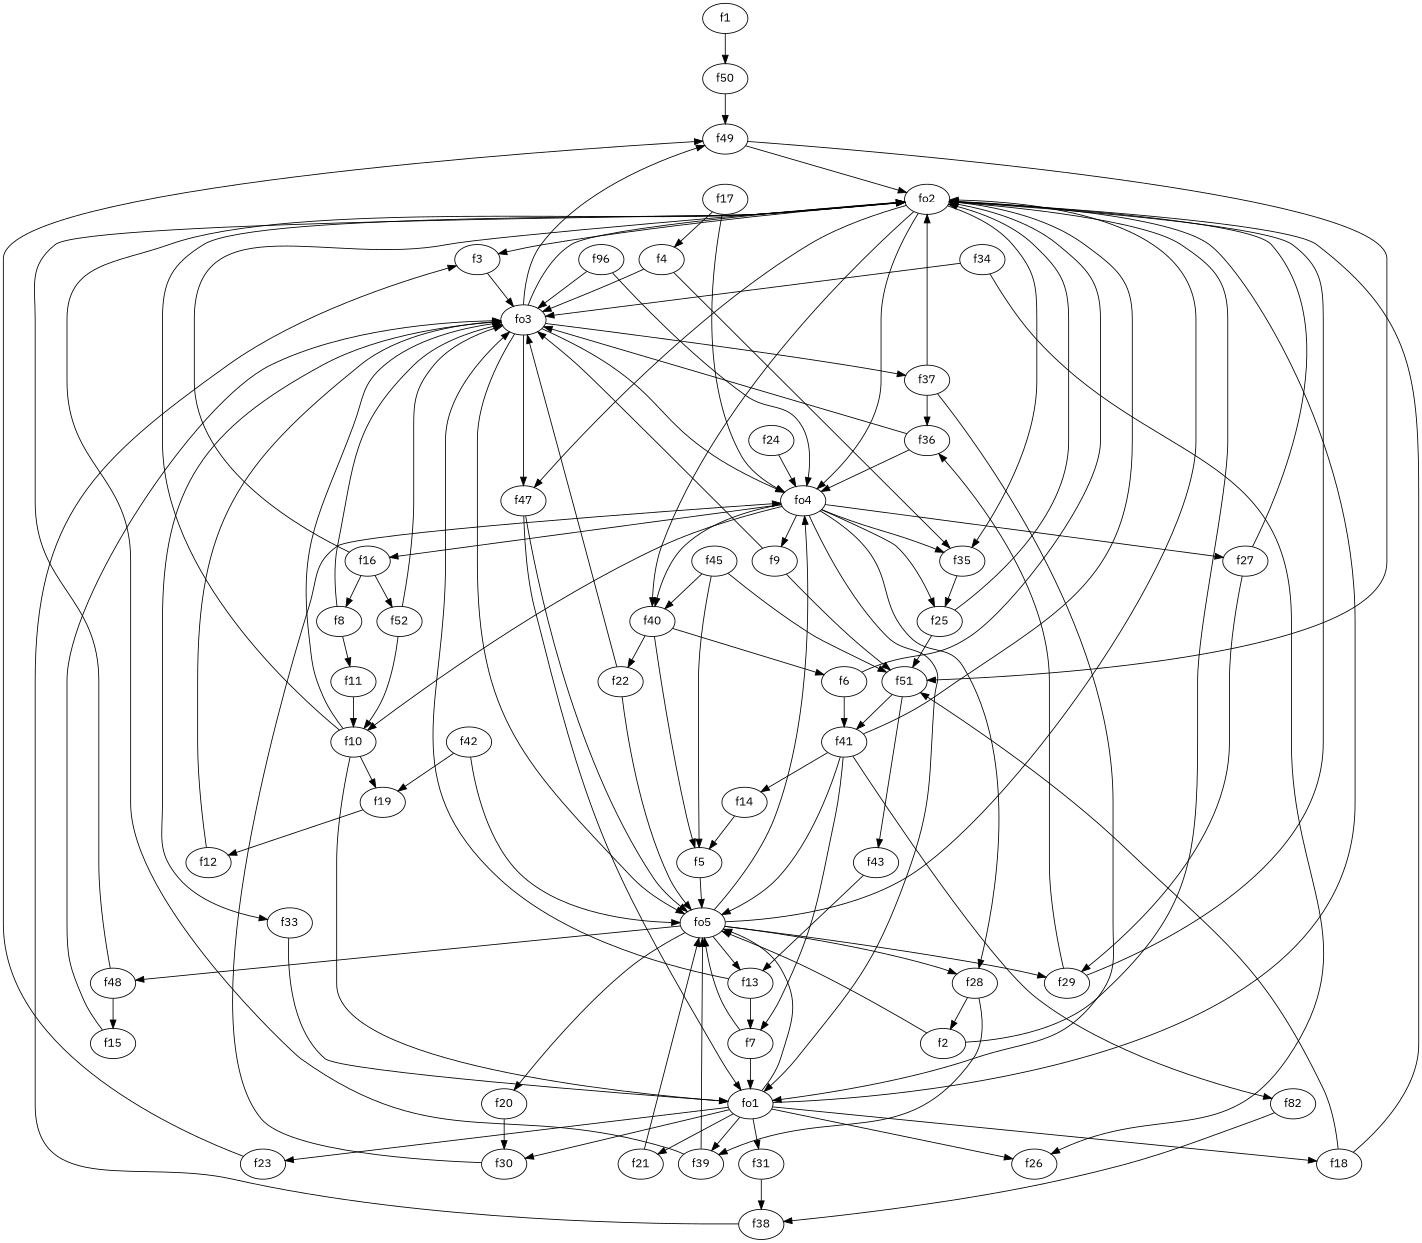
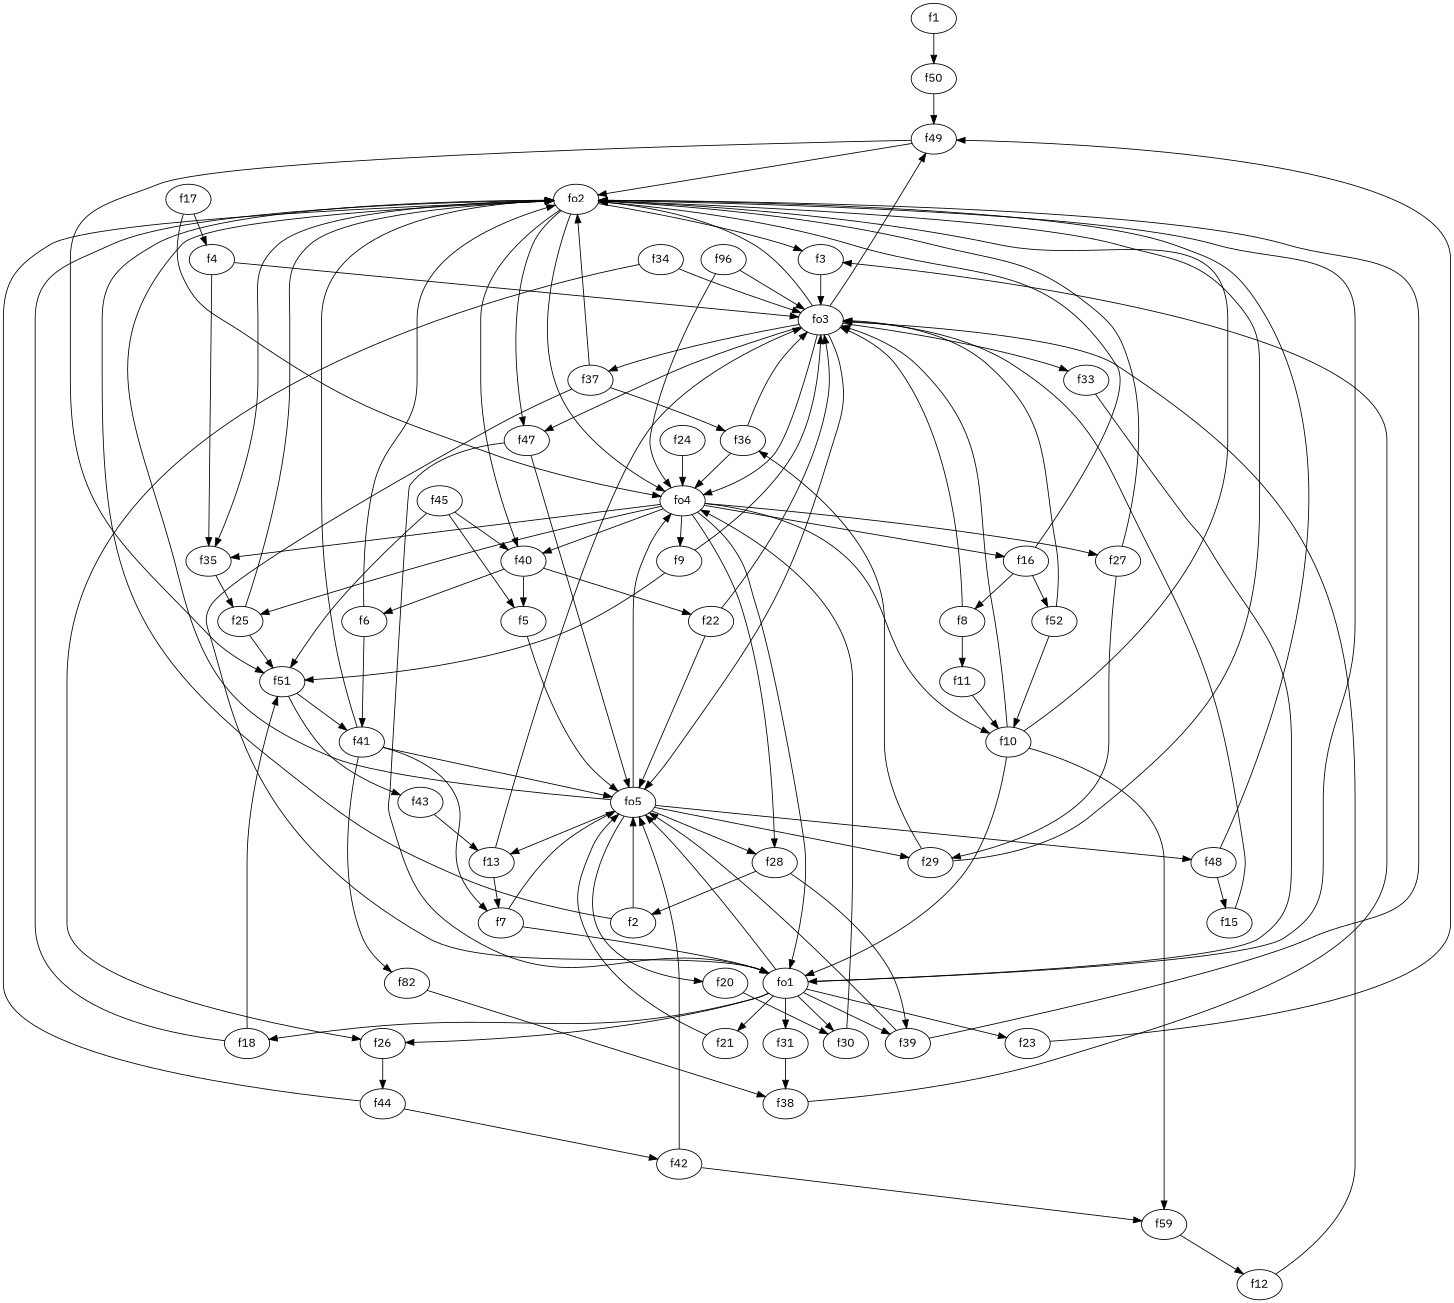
node "f19": label "f19" -> "f59"
node "f14": removed
node "f44": added
